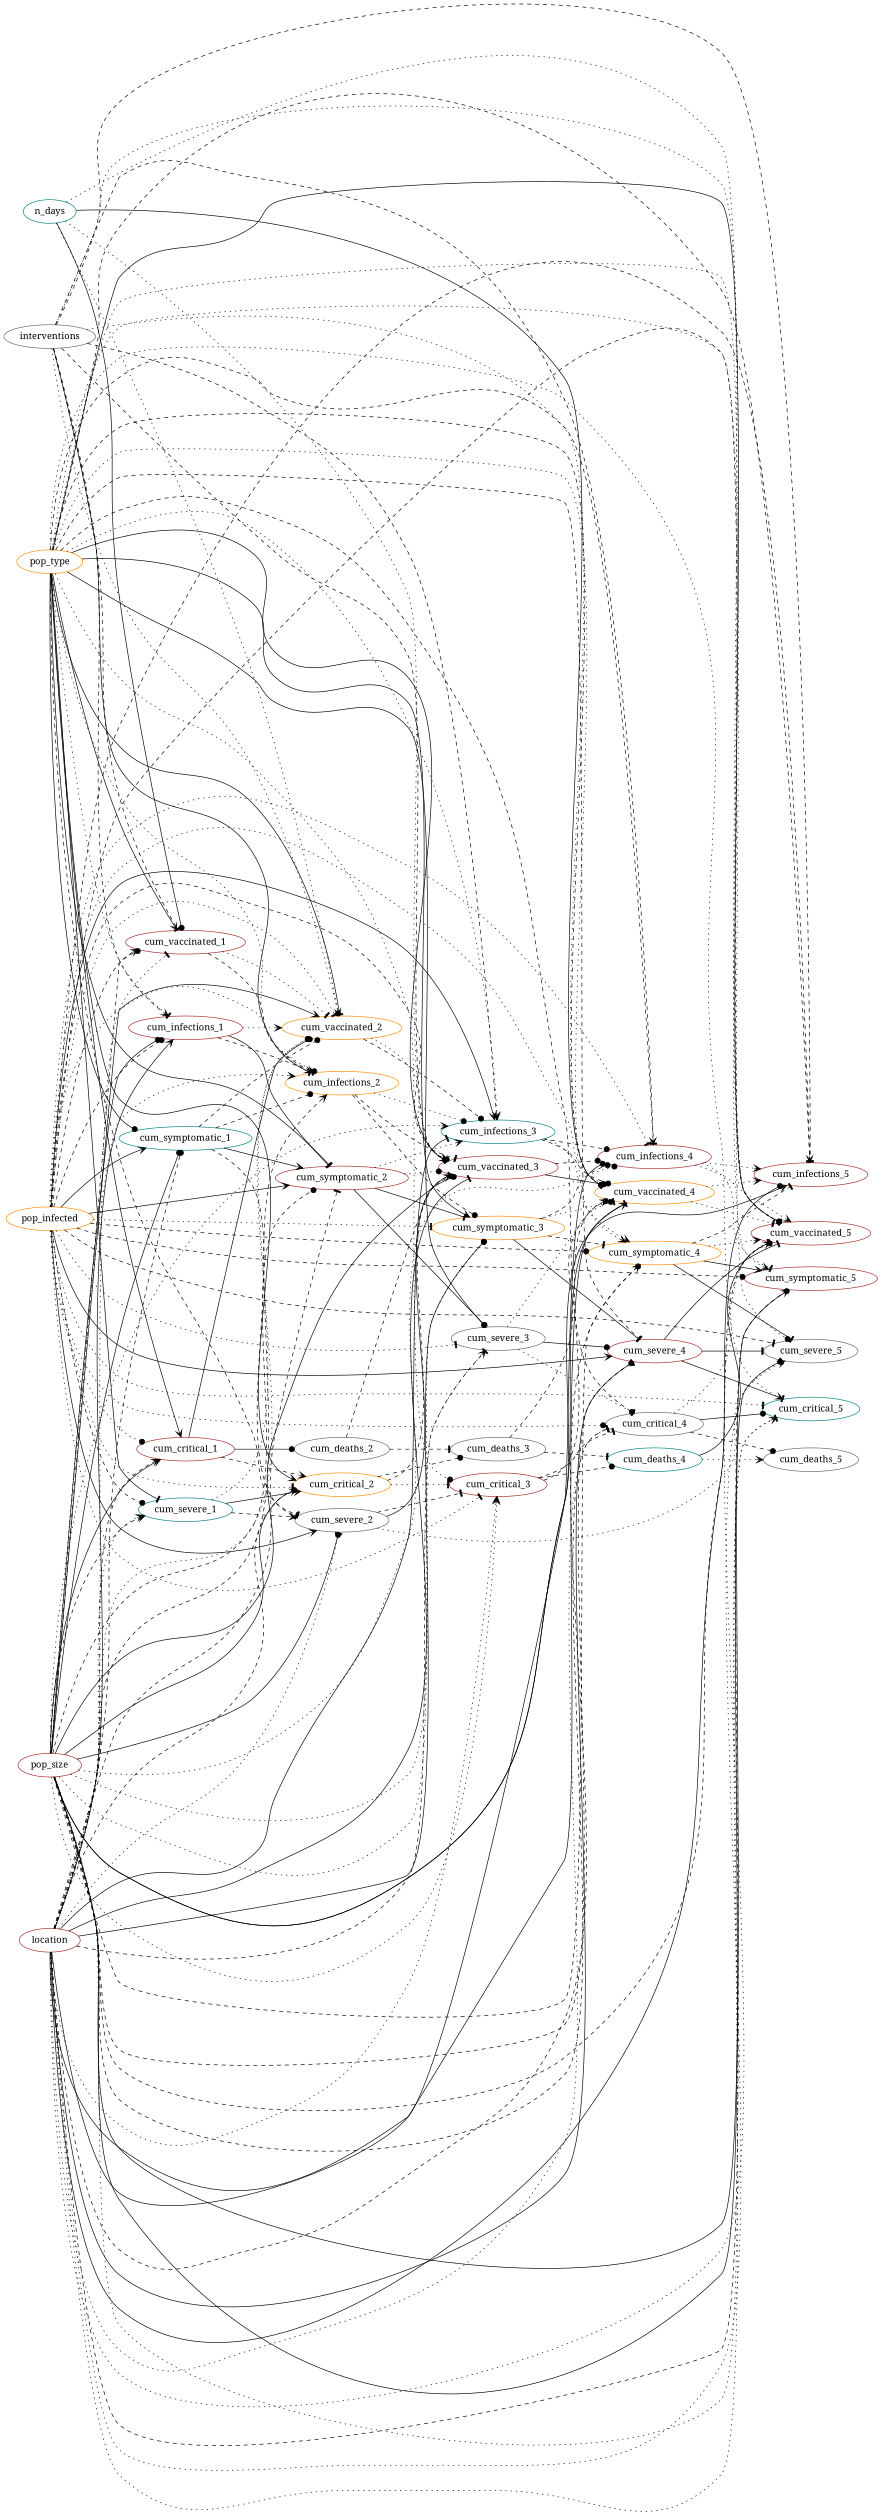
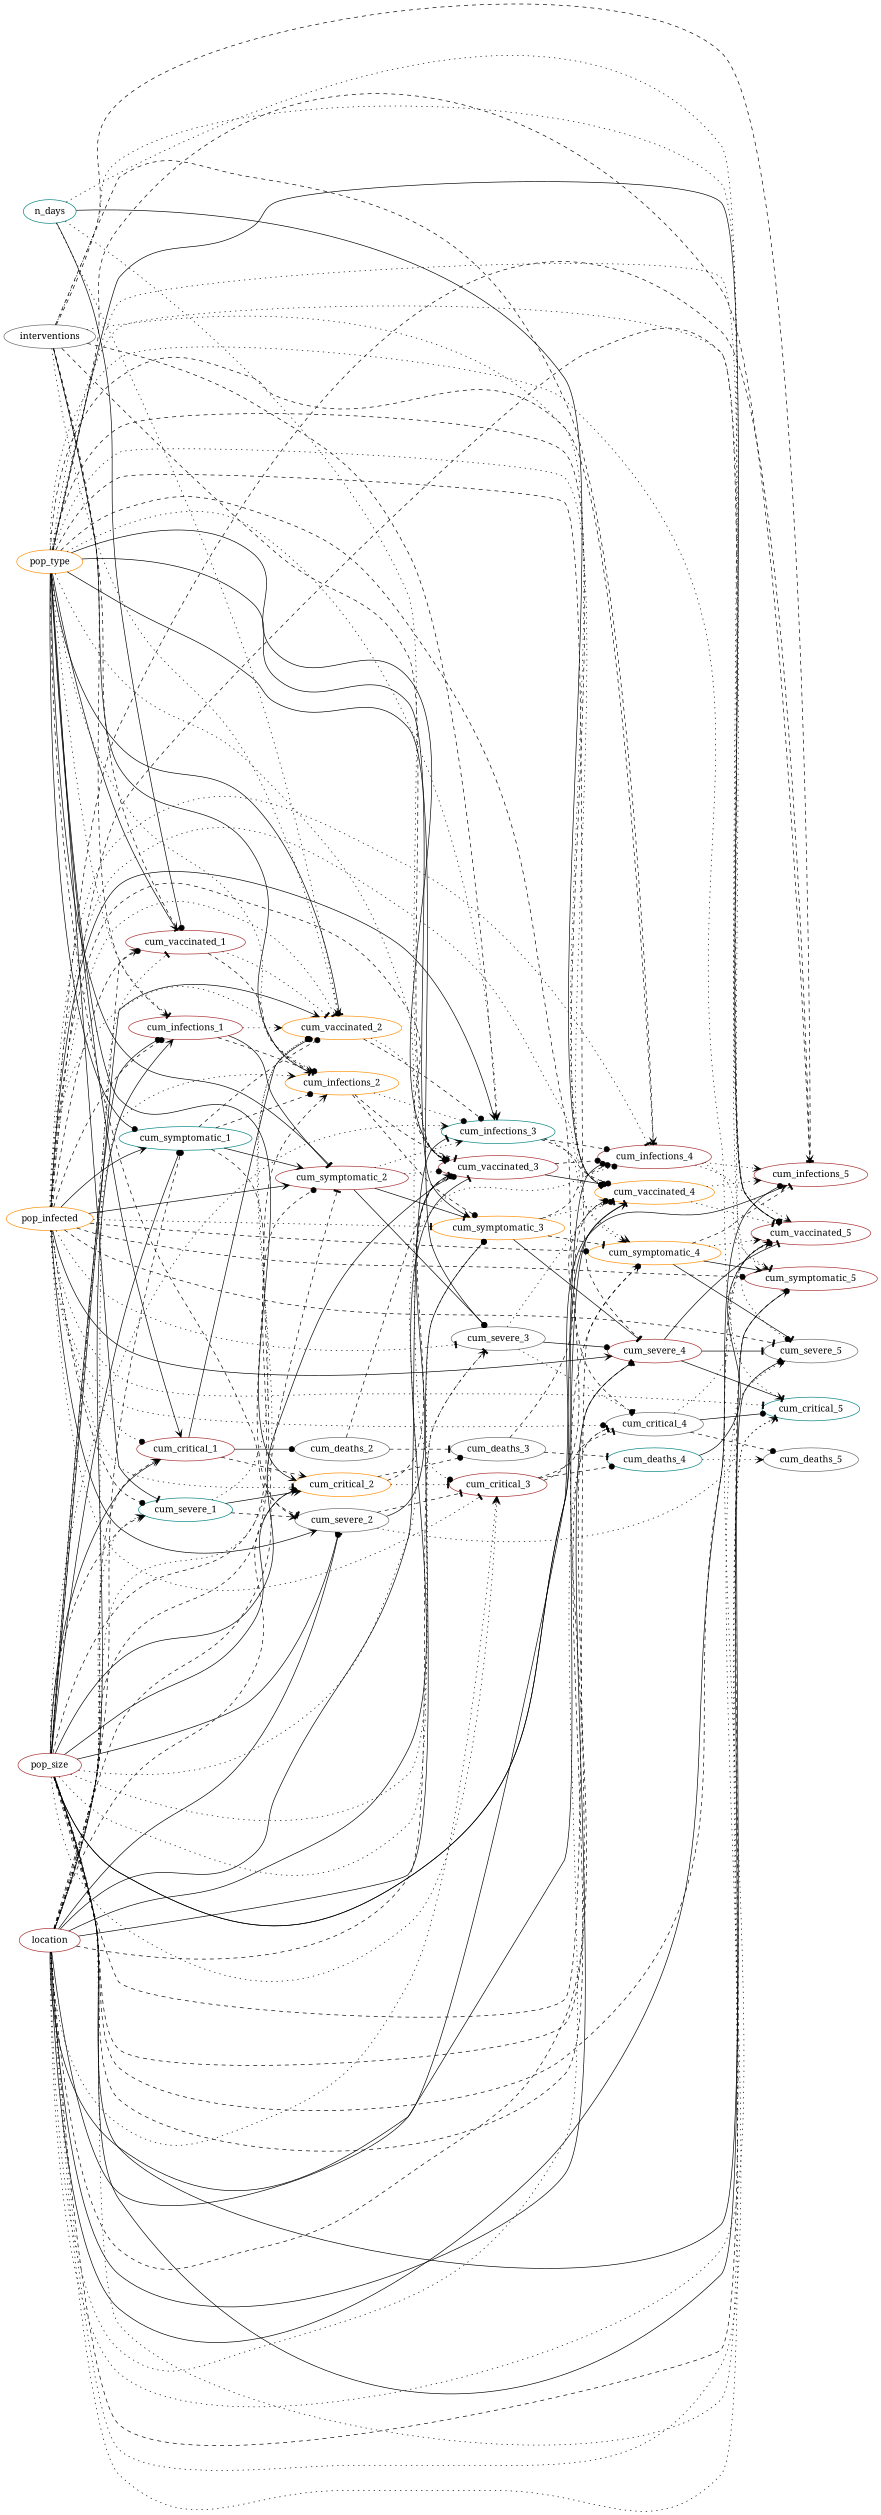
edge "location" -> "cum_severe_2": style dotted -> solid
